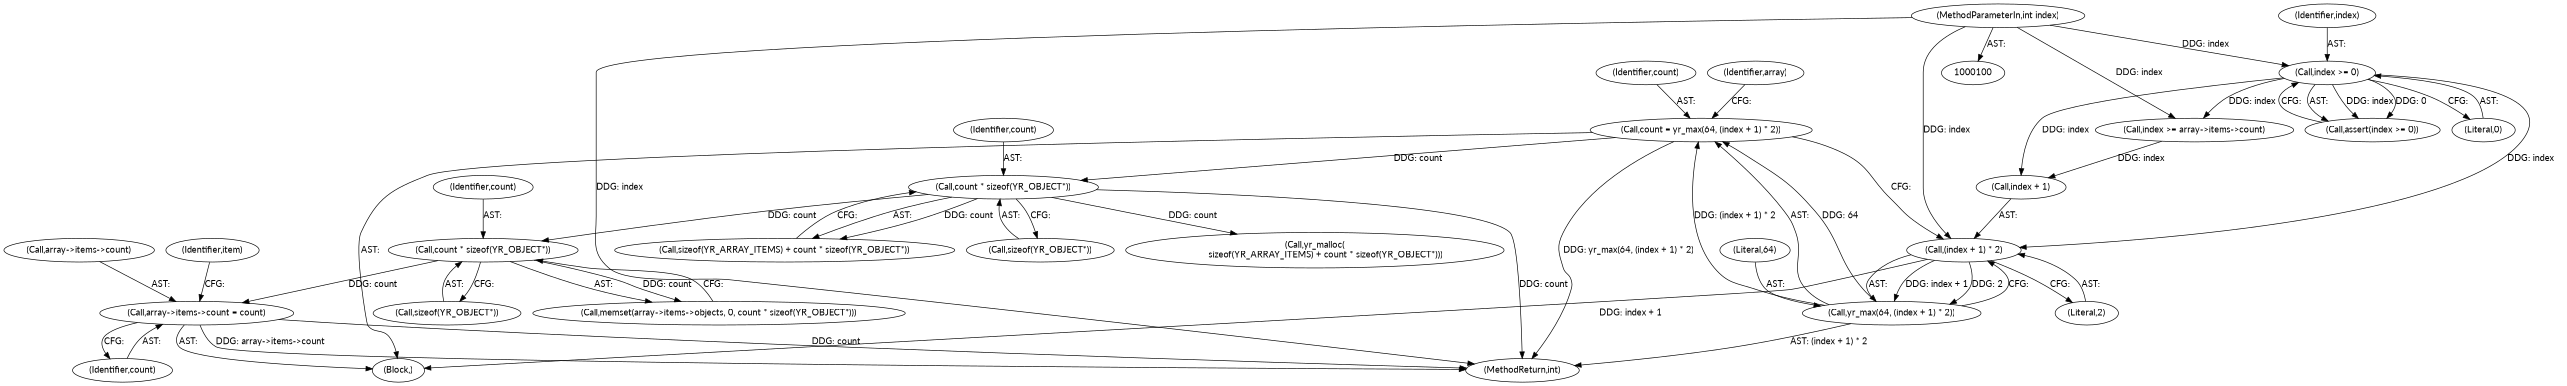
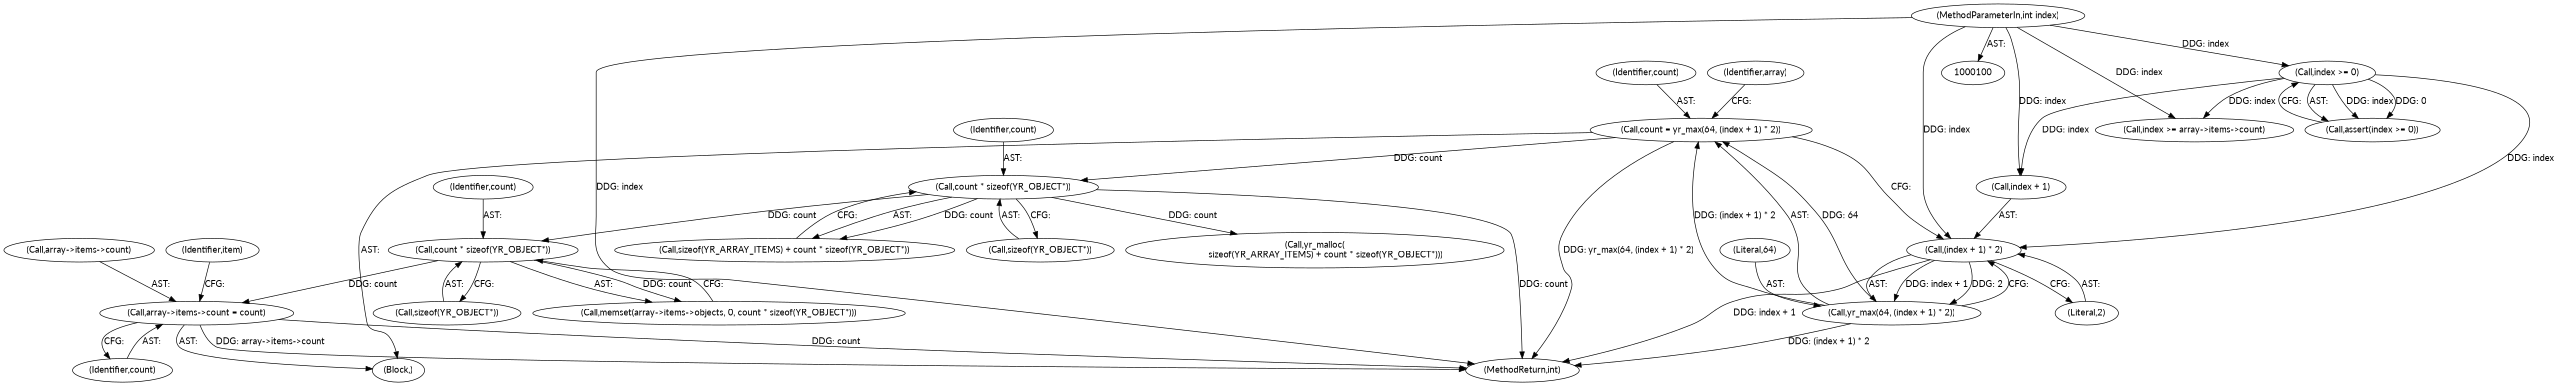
node "(Identifier,index)": removed
node "(Literal,0)": removed
edge "(Call,index >= array->items->count)" -> "(Call,index + 1)": now "(MethodParameterIn,int index)" -> "(Call,index + 1)"
edge "(Call,(index + 1) * 2)" -> "(Block,)": now "(Call,(index + 1) * 2)" -> "(MethodReturn,int)"
edge "(Call,yr_max(64, (index + 1) * 2))" -> "(MethodReturn,int)": label "AST: (index + 1) * 2" -> "DDG: (index + 1) * 2"
